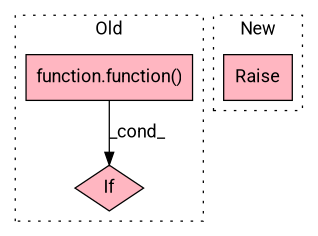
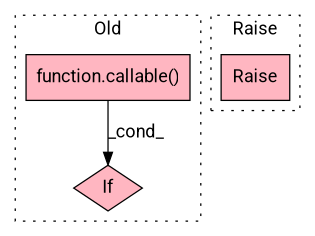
cluster "New": label "New" -> "Raise"
node "function.function()": label "function.function()" -> "function.callable()"
